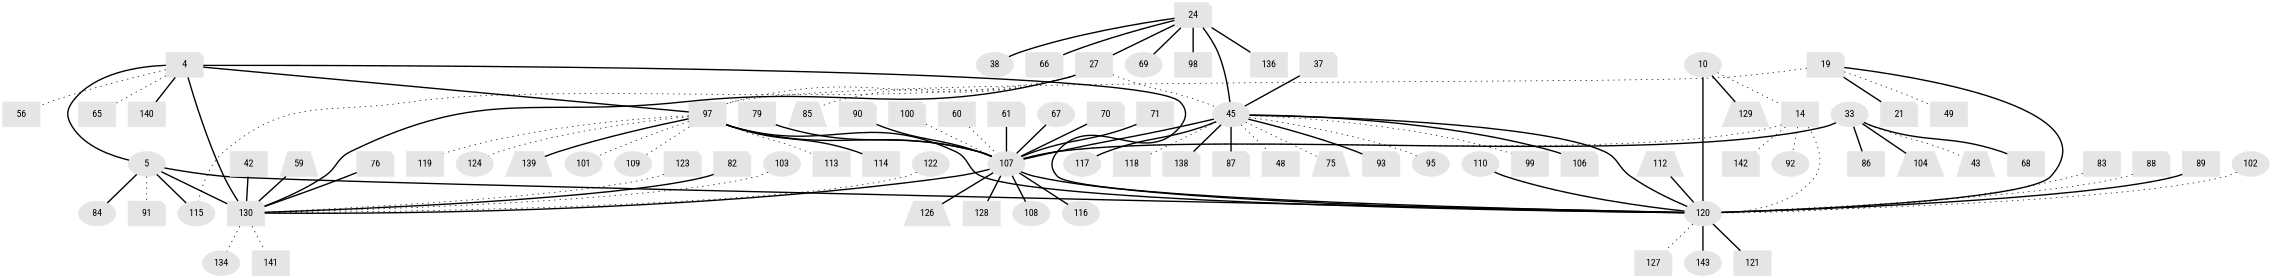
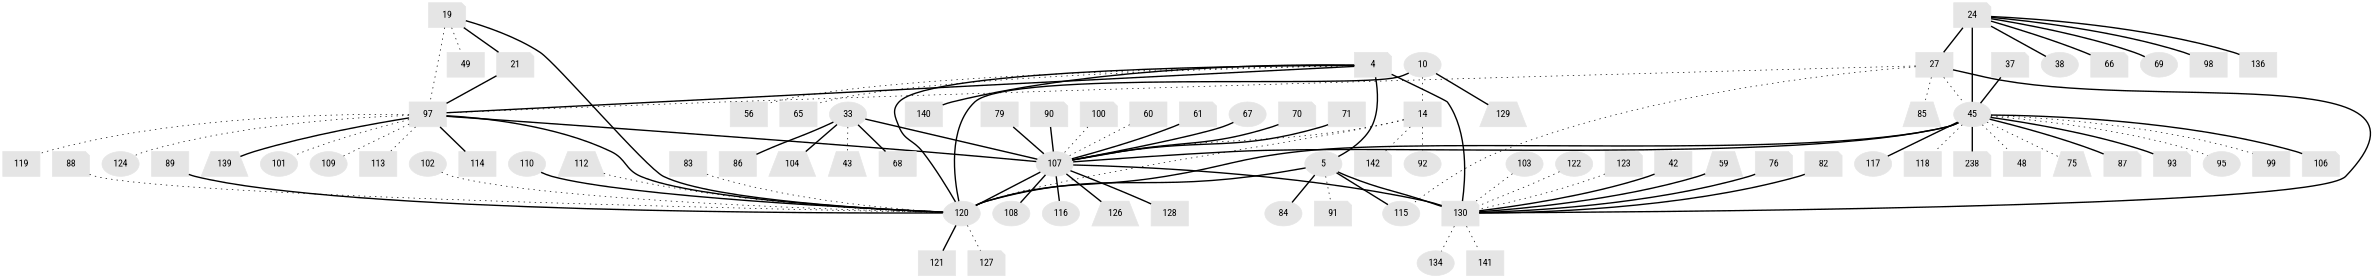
edge "21" -- "97": added
node "138": label "138" -> "238"
edge "112" -- "120": style bold -> dotted
node "143": removed
